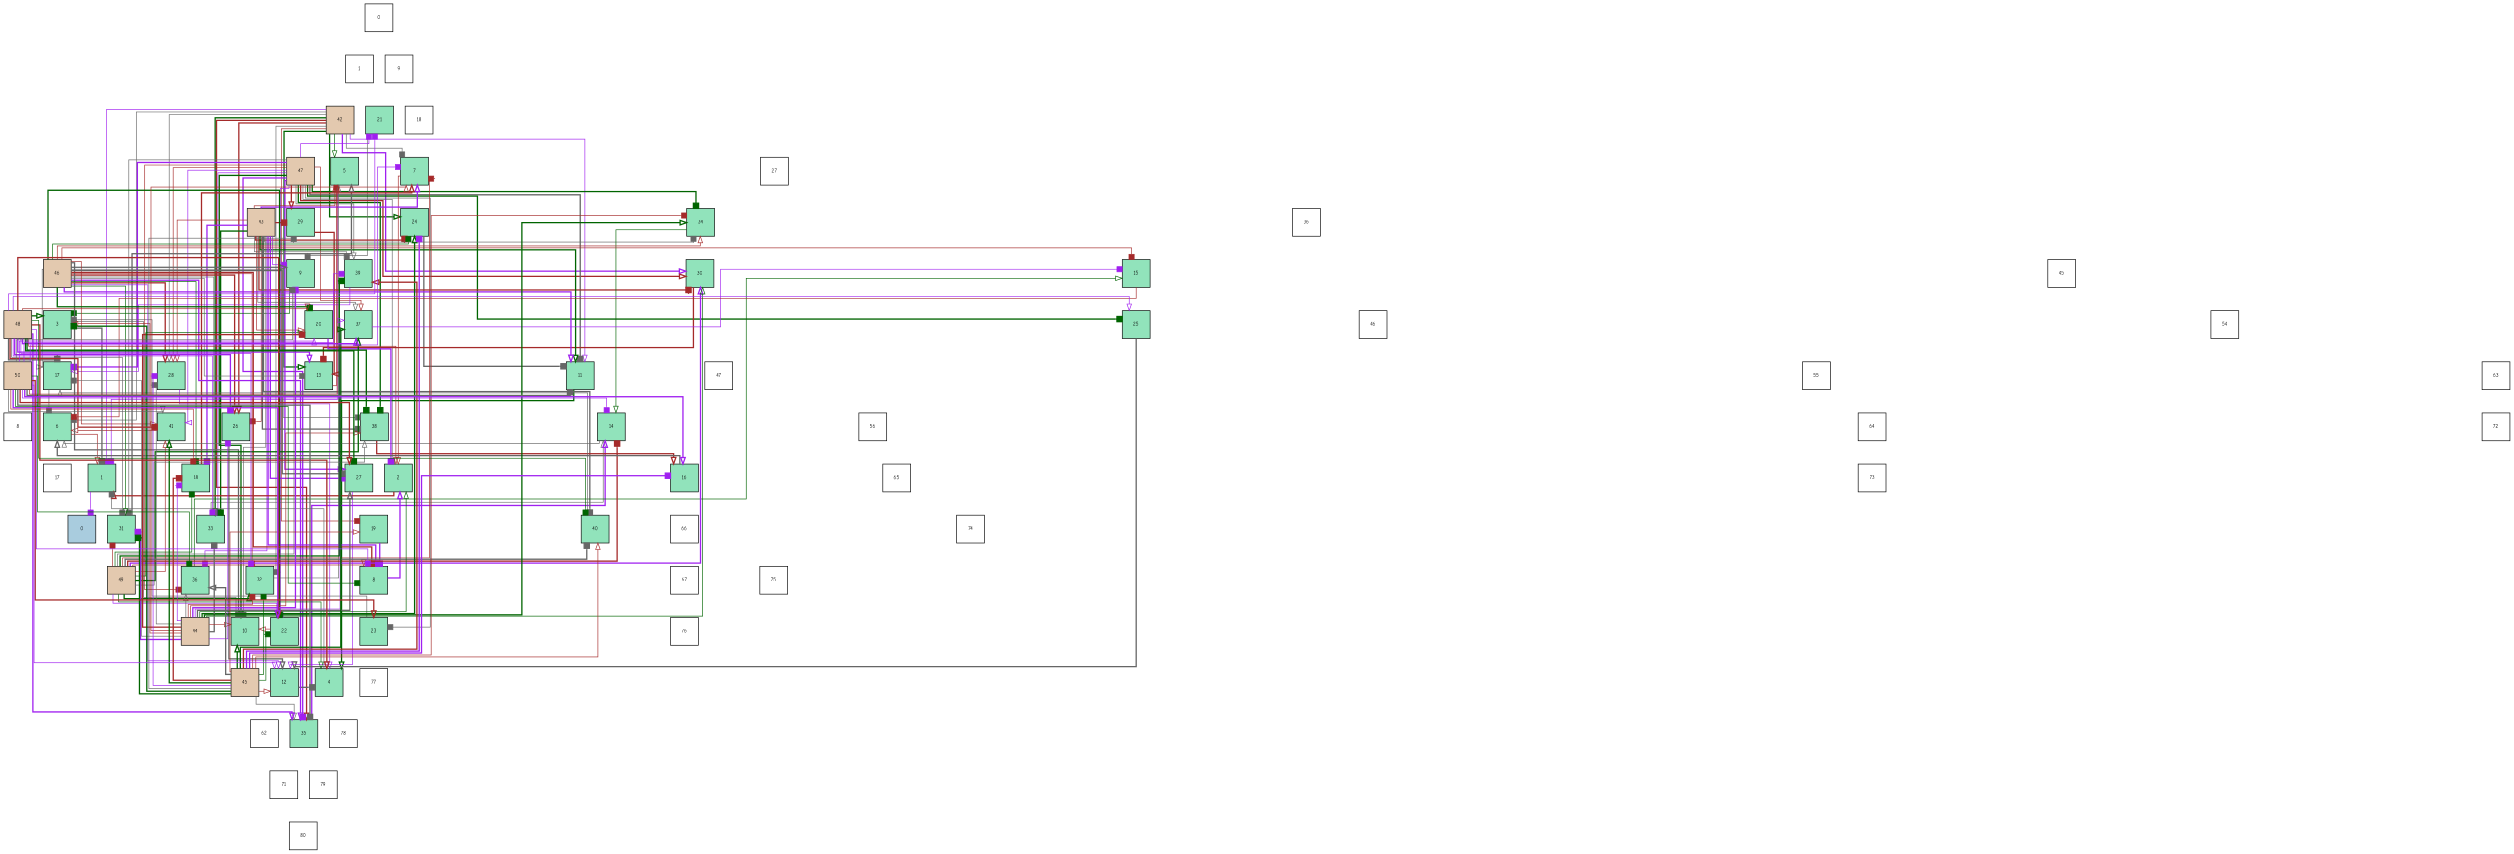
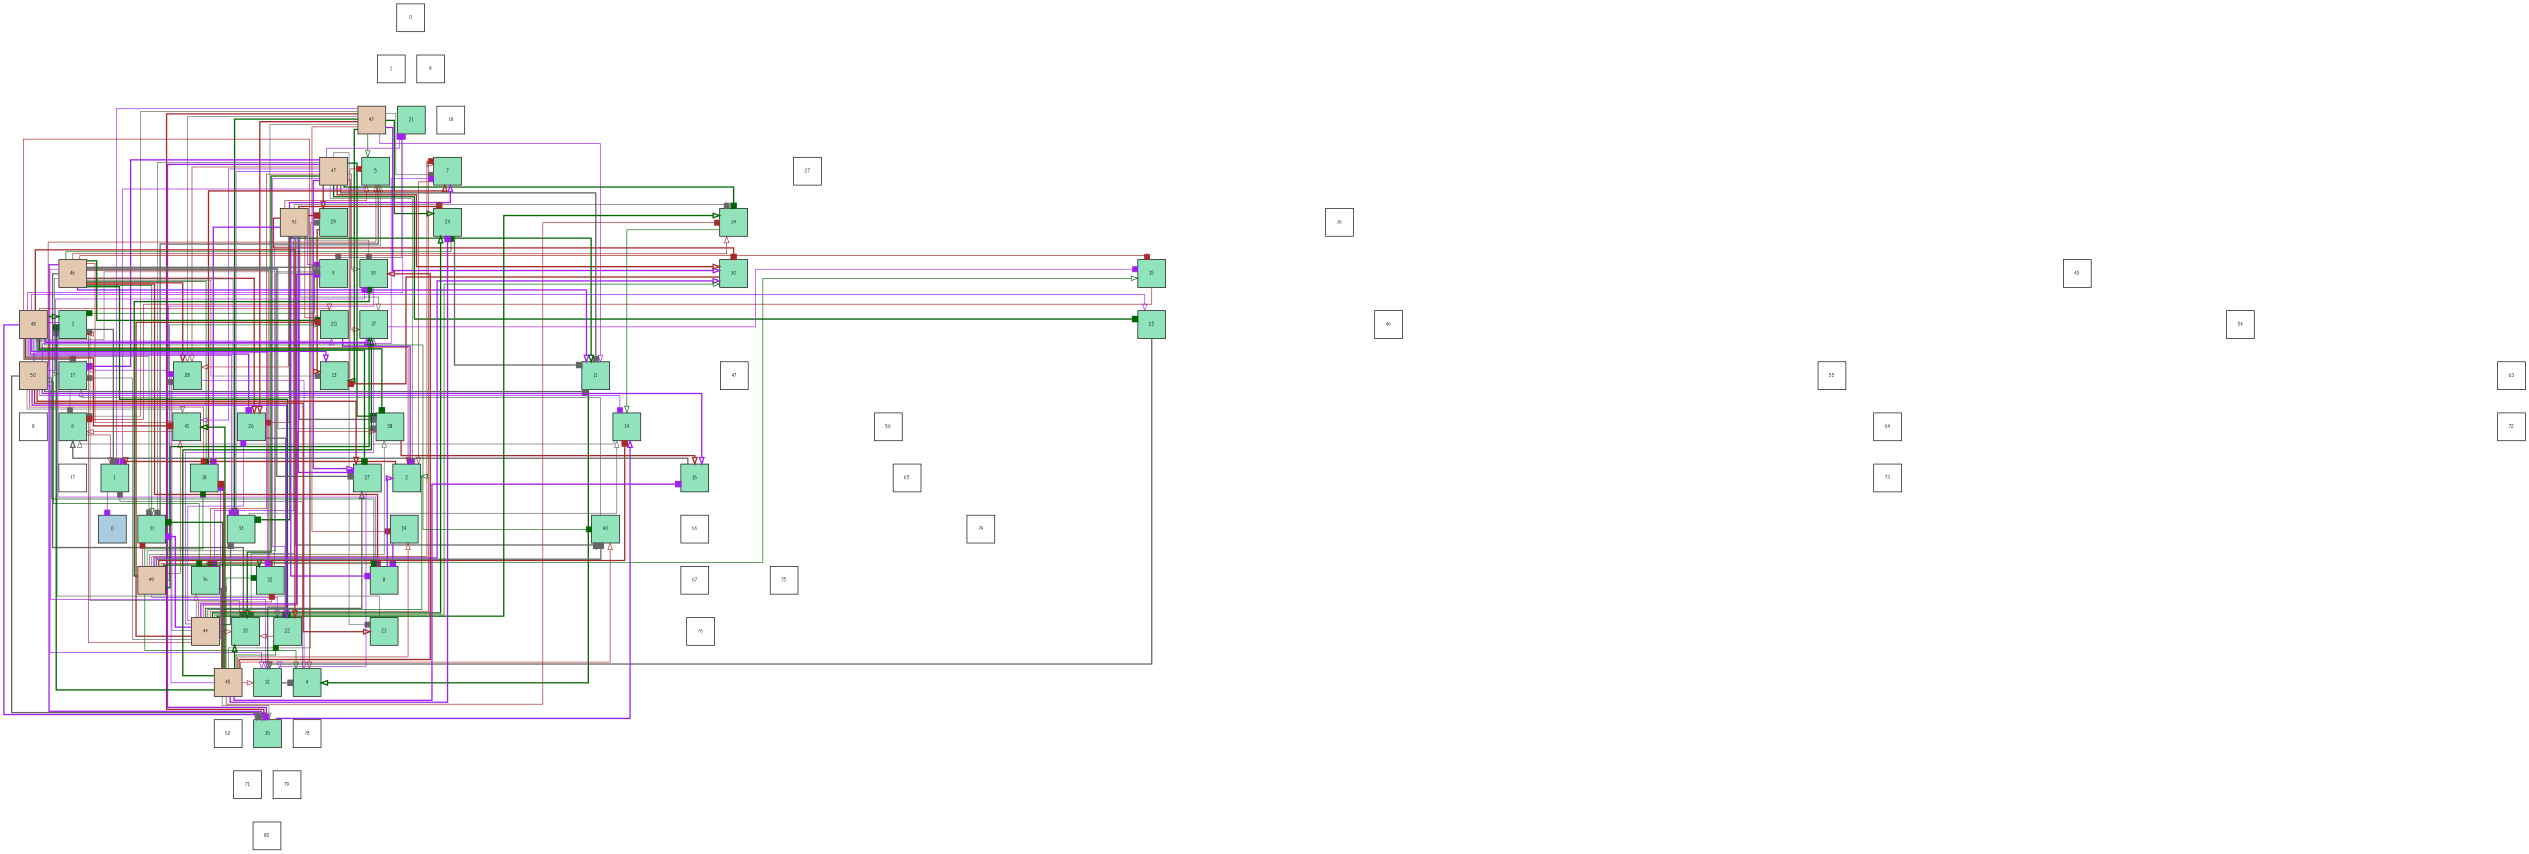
edge "48" -> "4": style bold -> solid
node "77": removed
